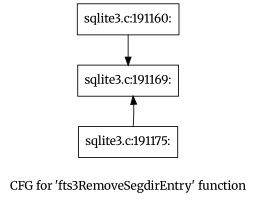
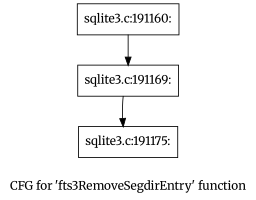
edge "sqlite3.c:191175:" -> "sqlite3.c:191169:": reversed
